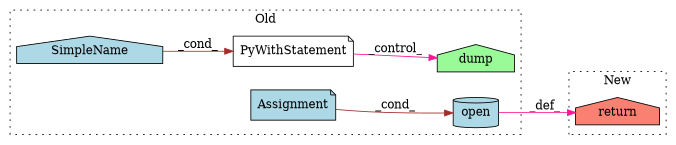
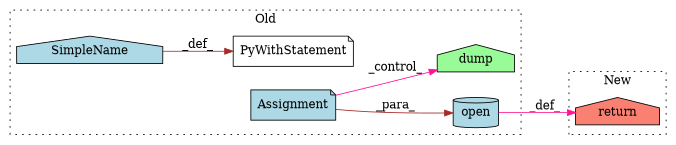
edge "SimpleName" -> "PyWithStatement": label "_cond_" -> "_def_"
edge "PyWithStatement" -> "dump": now "Assignment" -> "dump"
edge "Assignment" -> "open": label "_cond_" -> "_para_"
